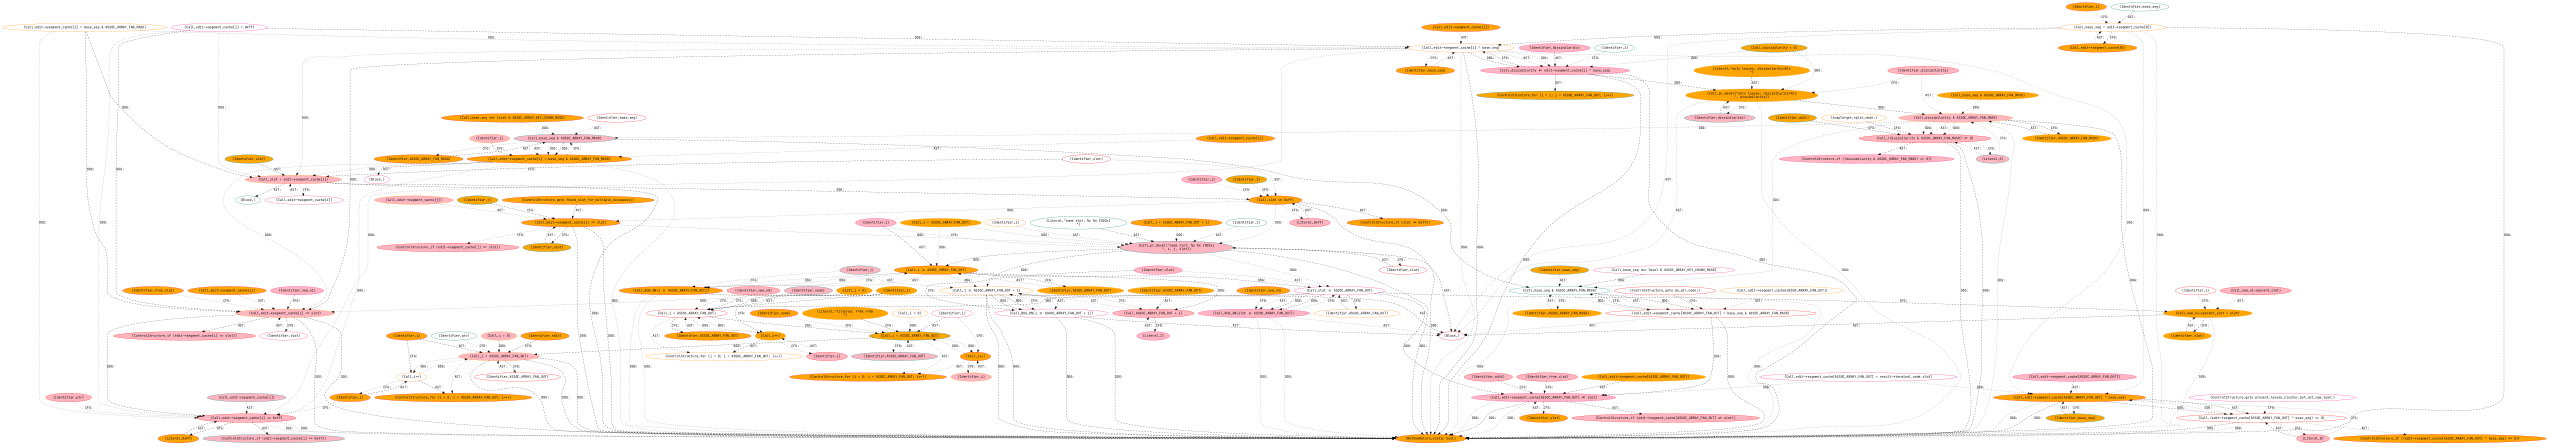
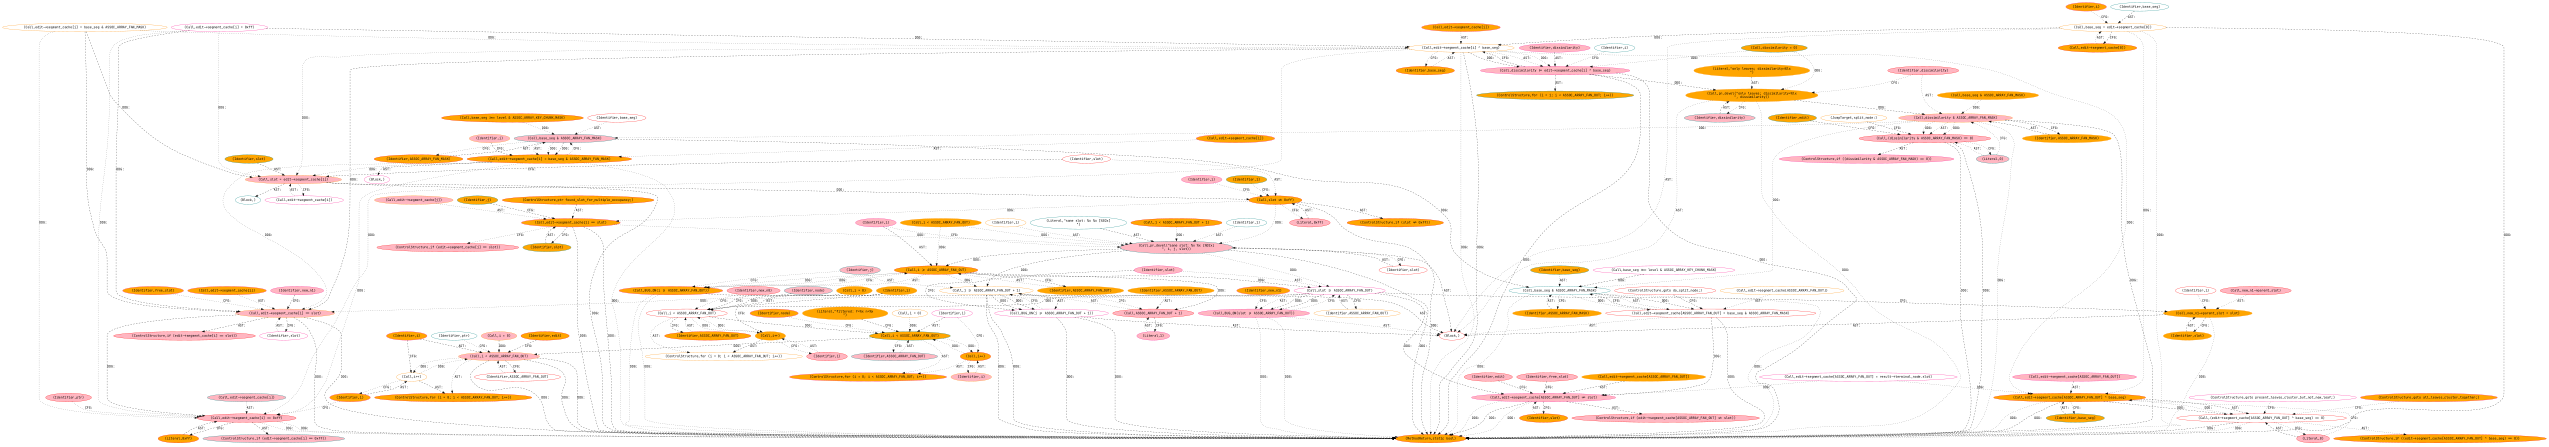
node "(ControlStructure,goto found_slot_for_multiple_occupancy;)": label "(ControlStructure,goto found_slot_for_multiple_occupancy;)" -> "(ControlStructure,ptr found_slot_for_multiple_occupancy;)"
node "(ControlStructure,goto do_ptr_node;)": label "(ControlStructure,goto do_ptr_node;)" -> "(ControlStructure,goto do_split_node;)"
node "(ControlStructure,goto all_leaves_cluster_together;)": added
